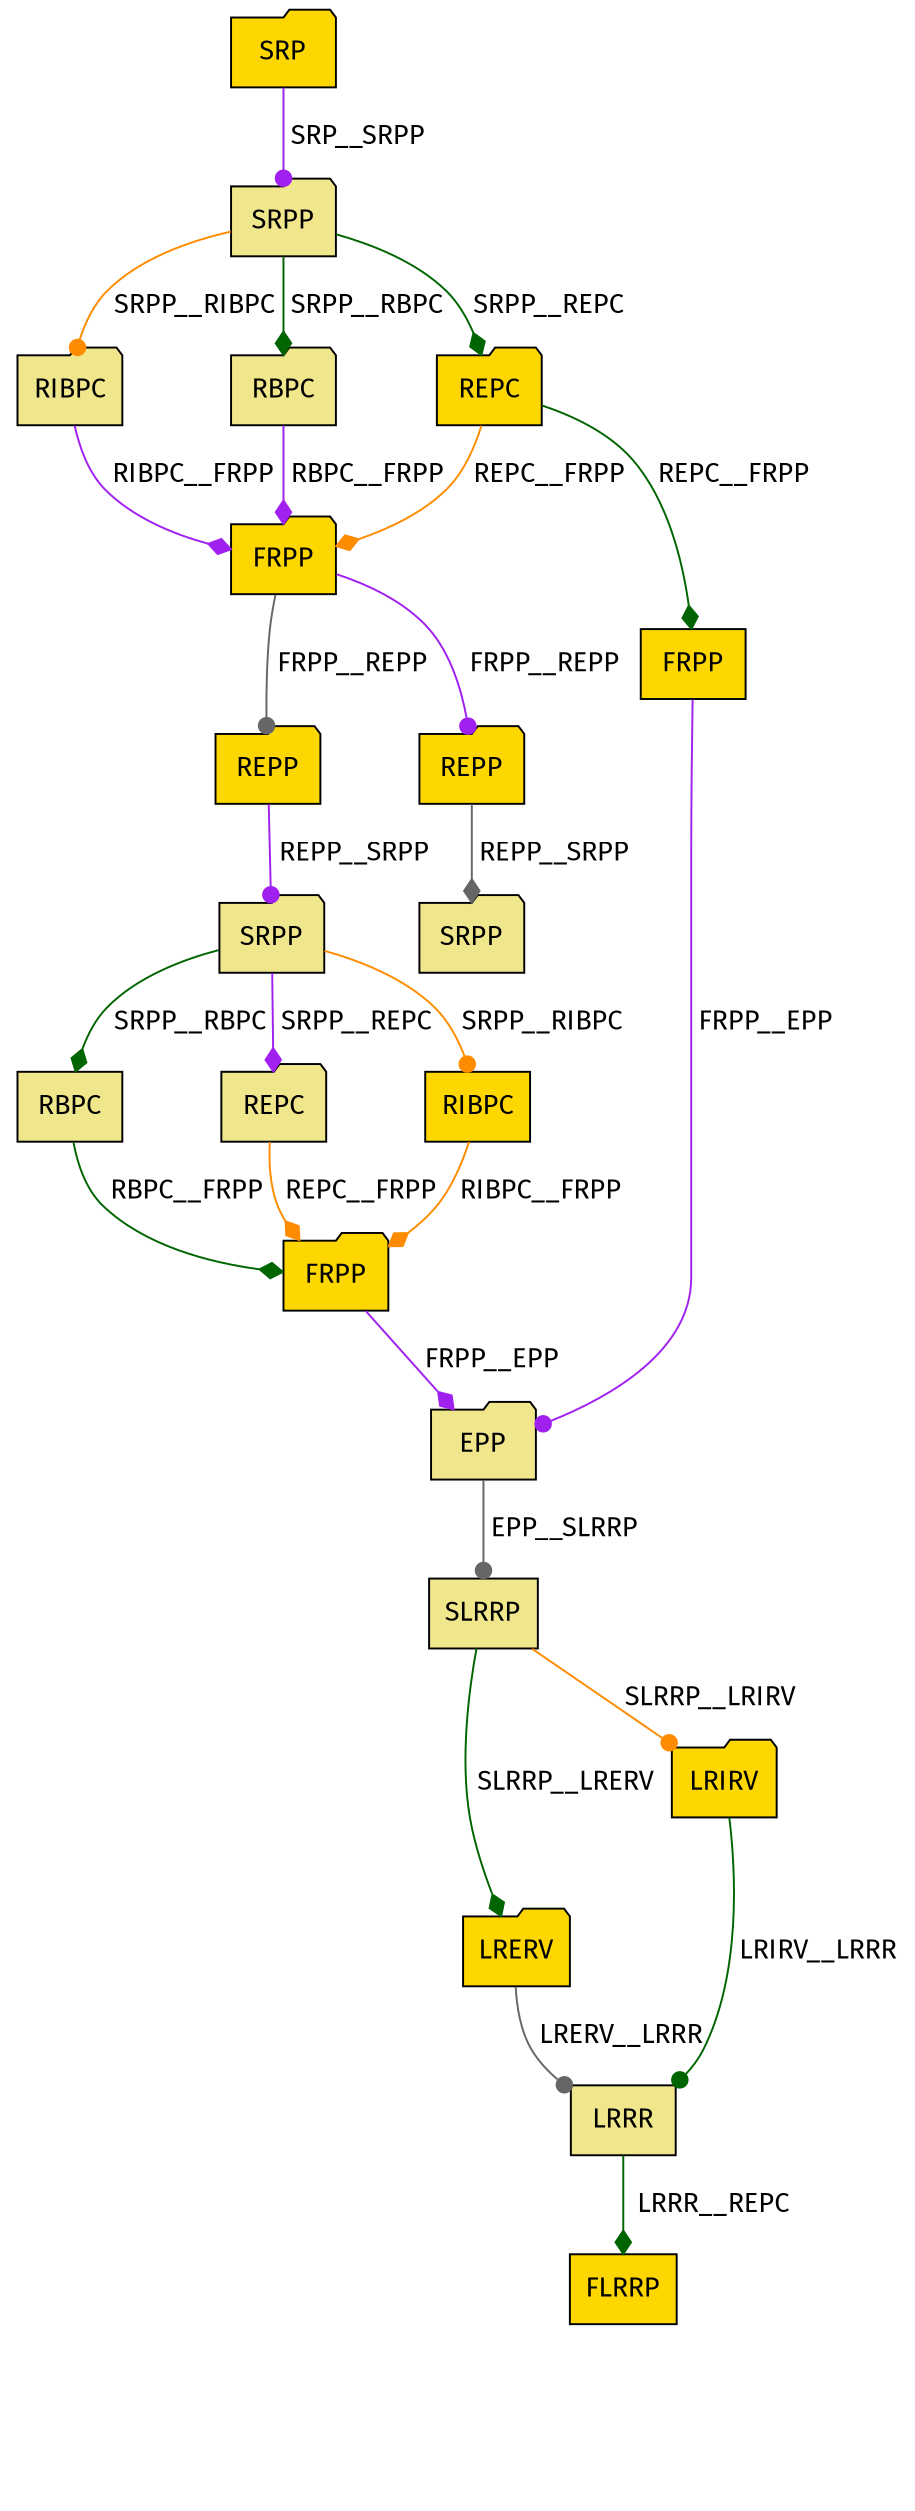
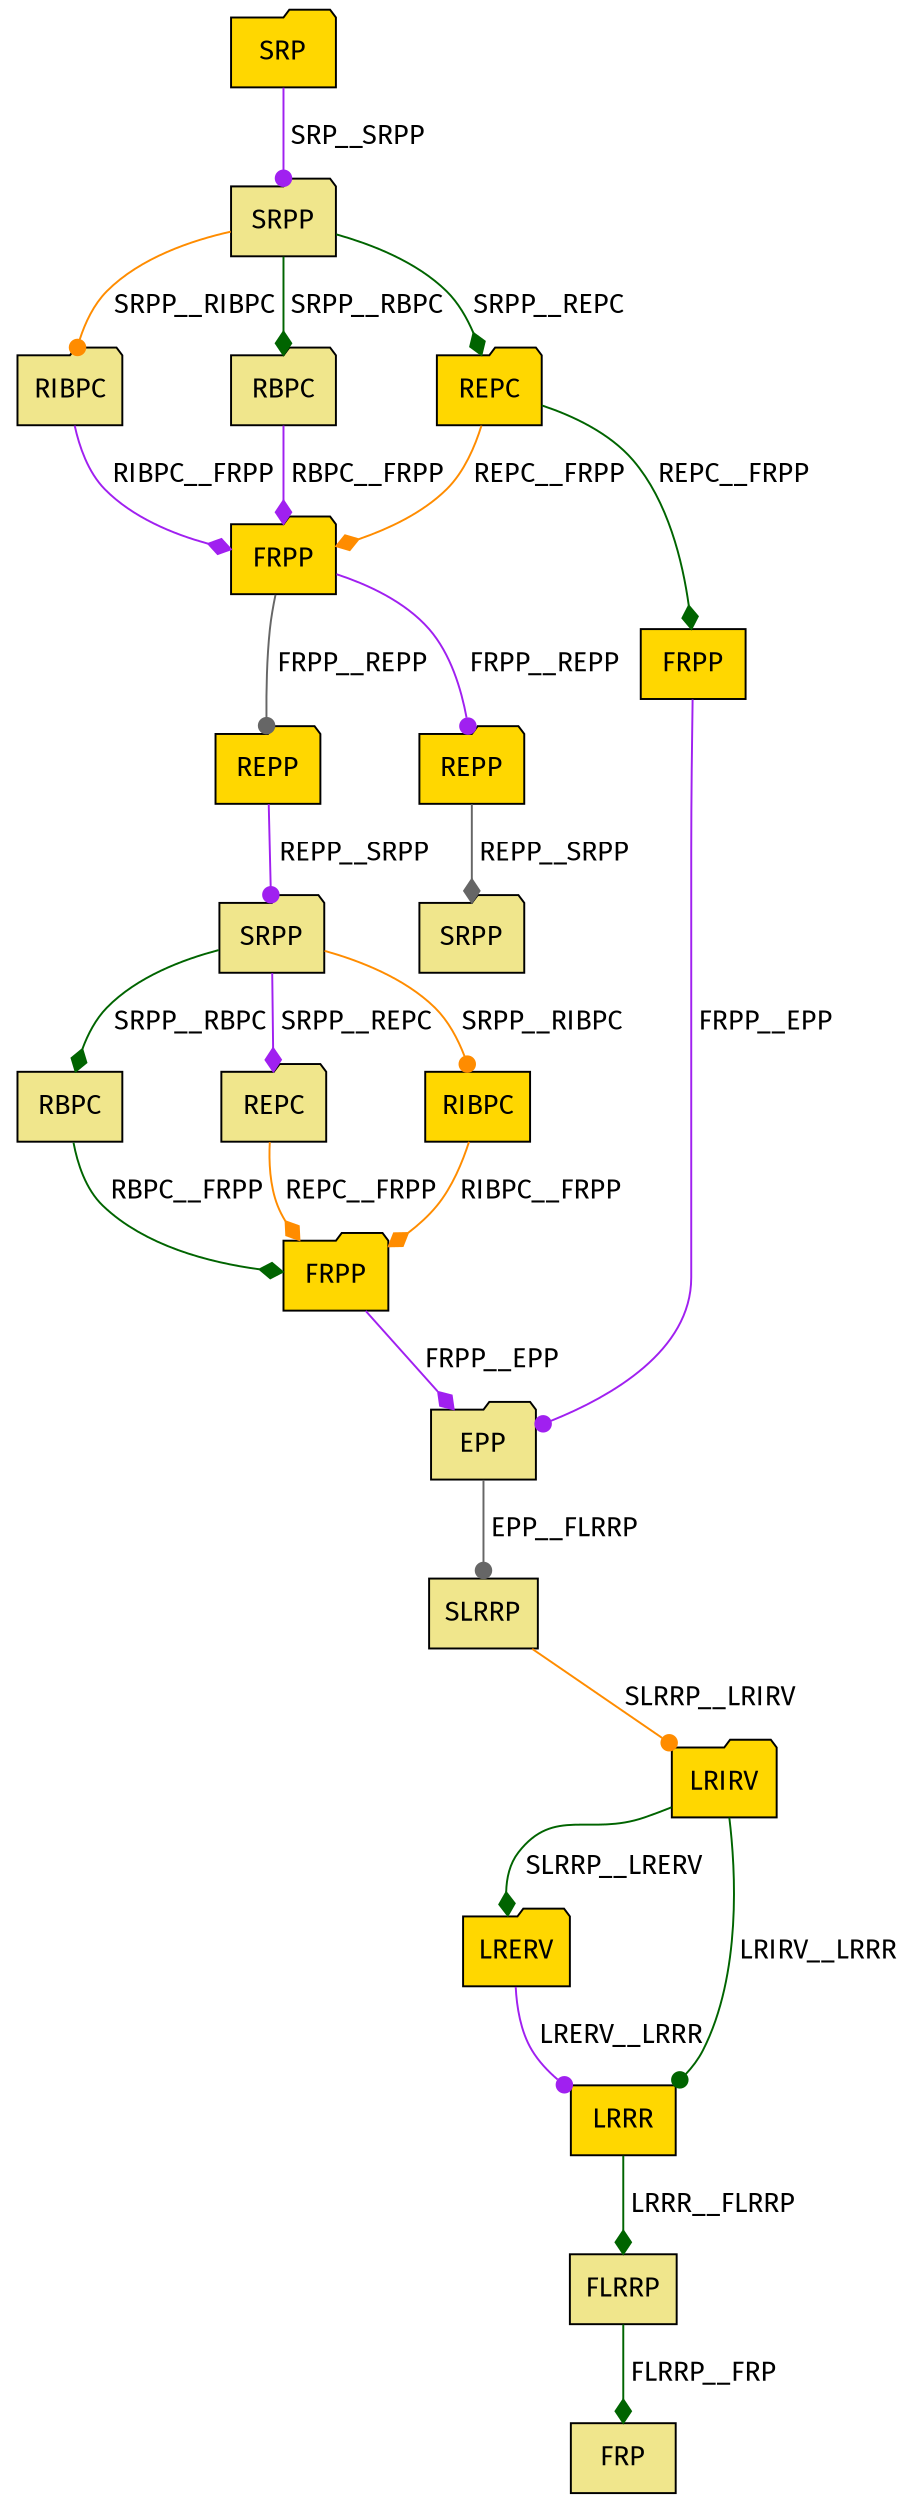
edge "EPP" -> "SLRRP": label " EPP__SLRRP" -> " EPP__FLRRP"
edge "SLRRP" -> "LRERV": now "LRIRV" -> "LRERV"
edge "LRERV" -> "LRRR": color gray40 -> purple
node "LRRR": fillcolor khaki -> gold
edge "LRRR" -> "FLRRP": label " LRRR__REPC" -> " LRRR__FLRRP"
node "FLRRP": fillcolor gold -> khaki
node "FRP": added
